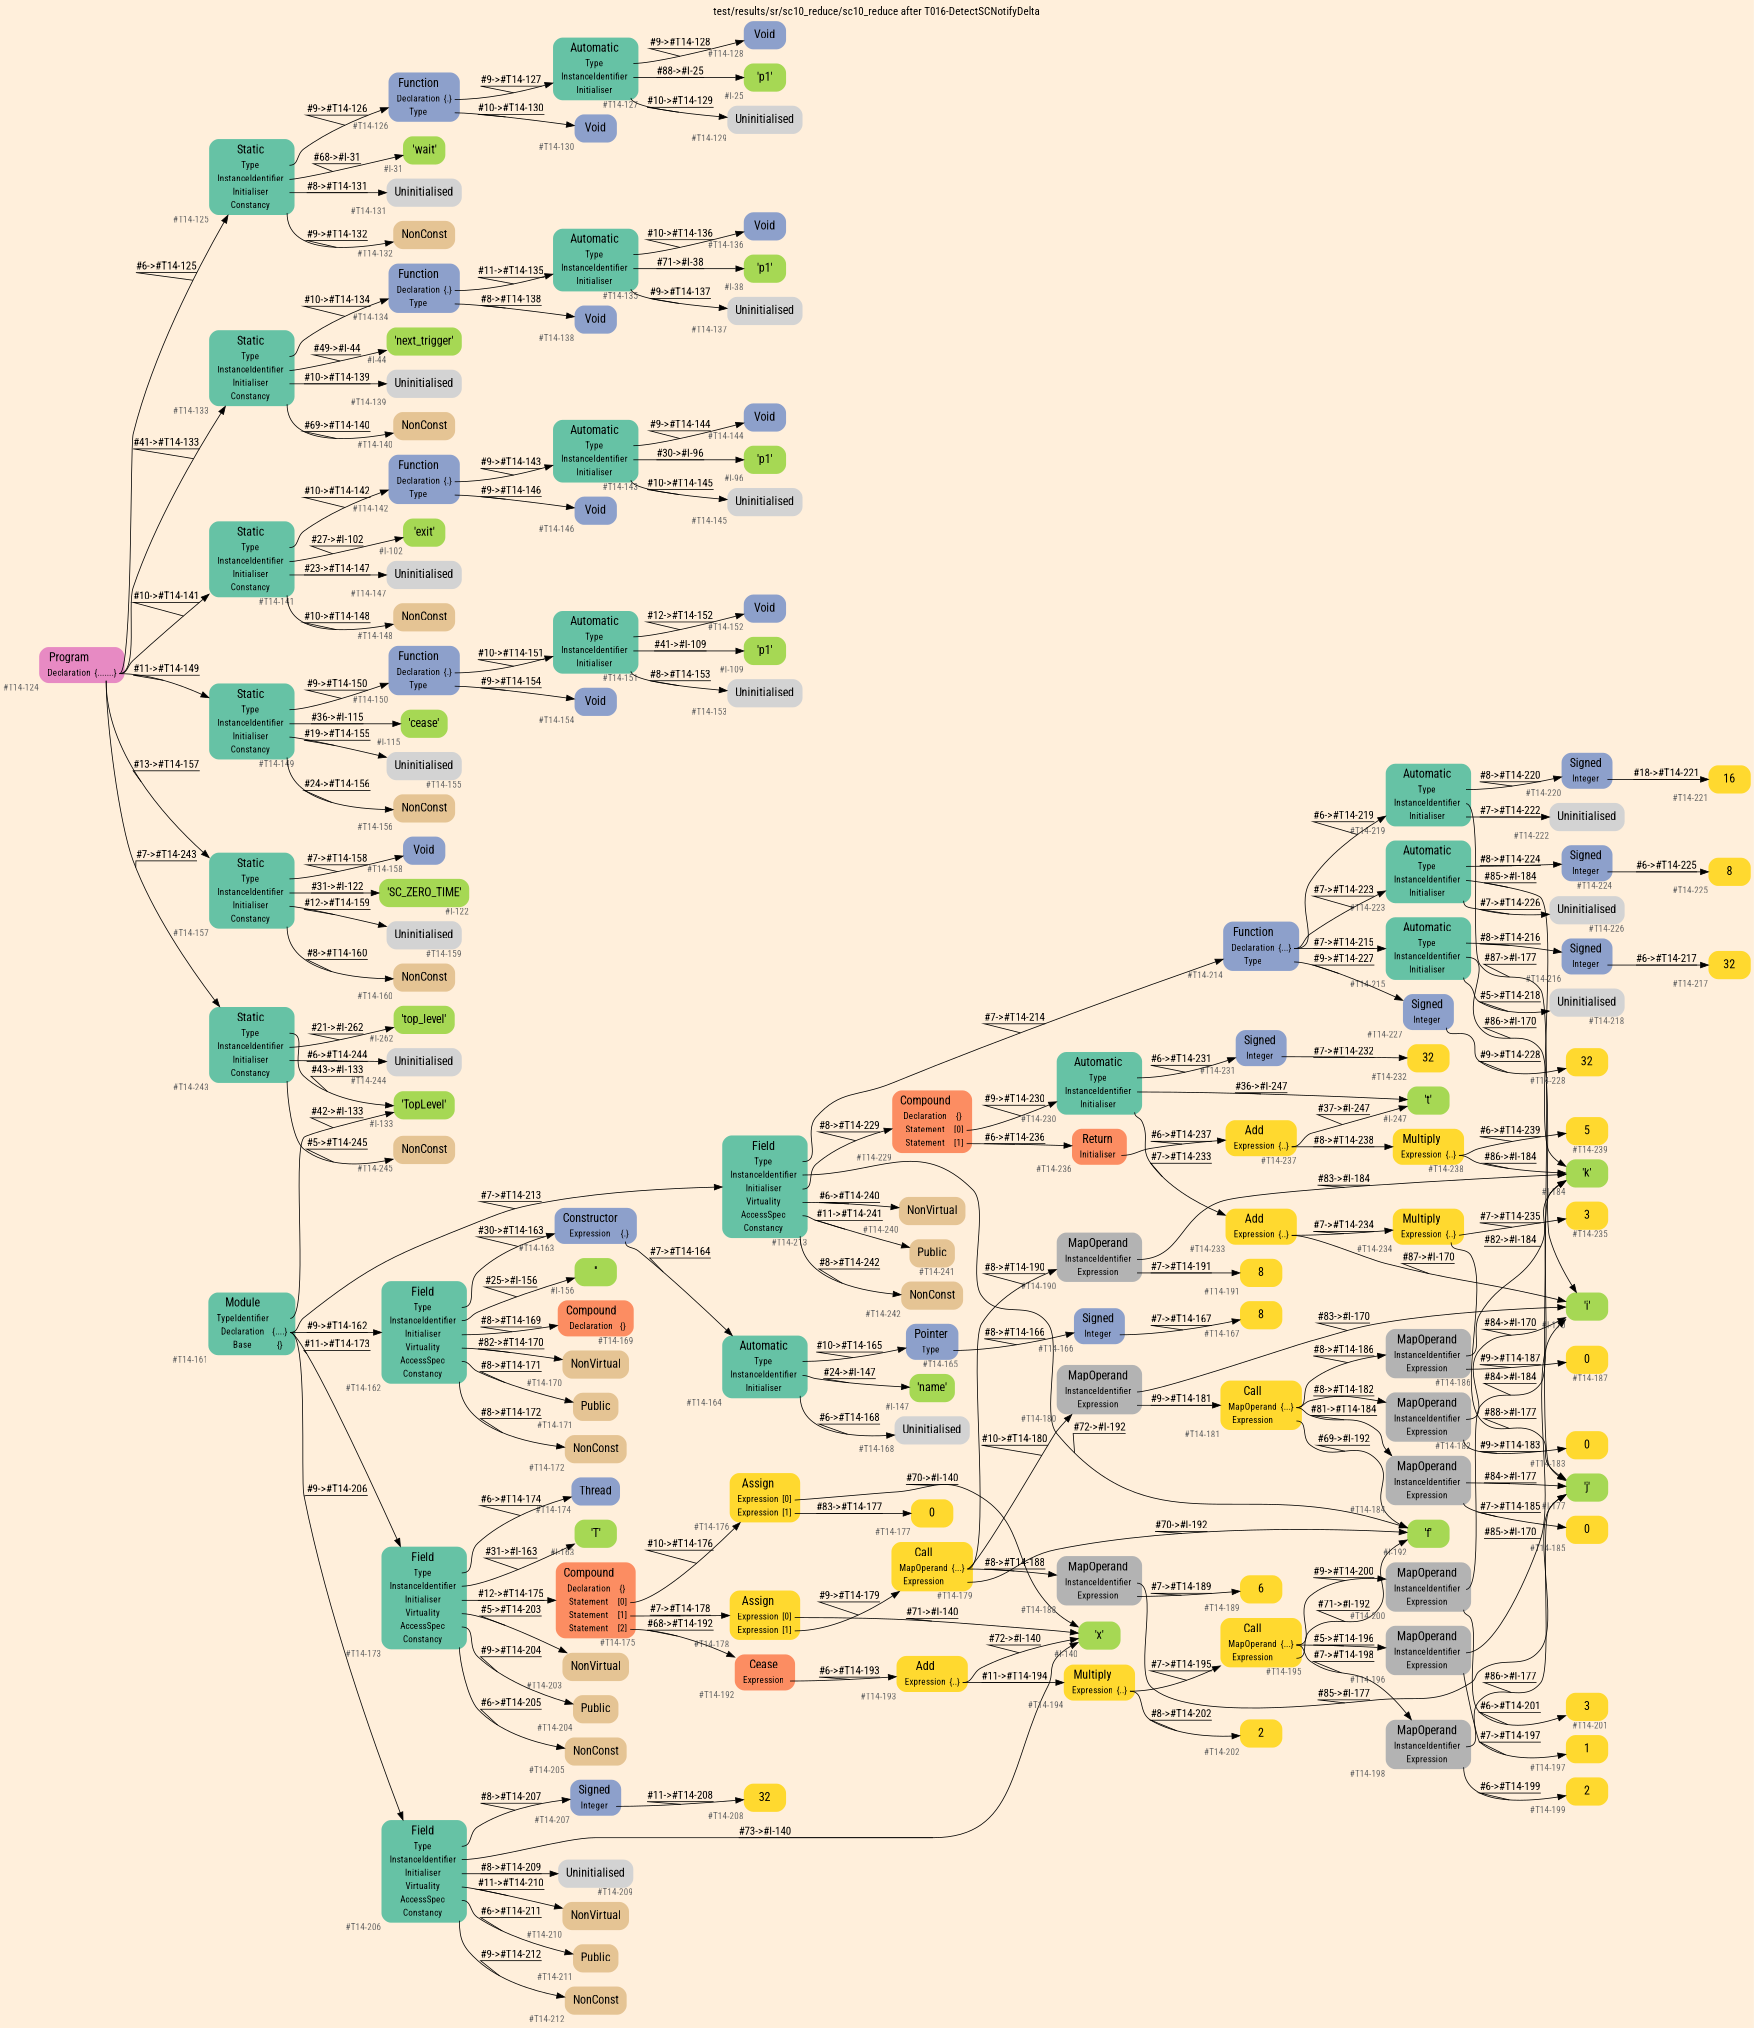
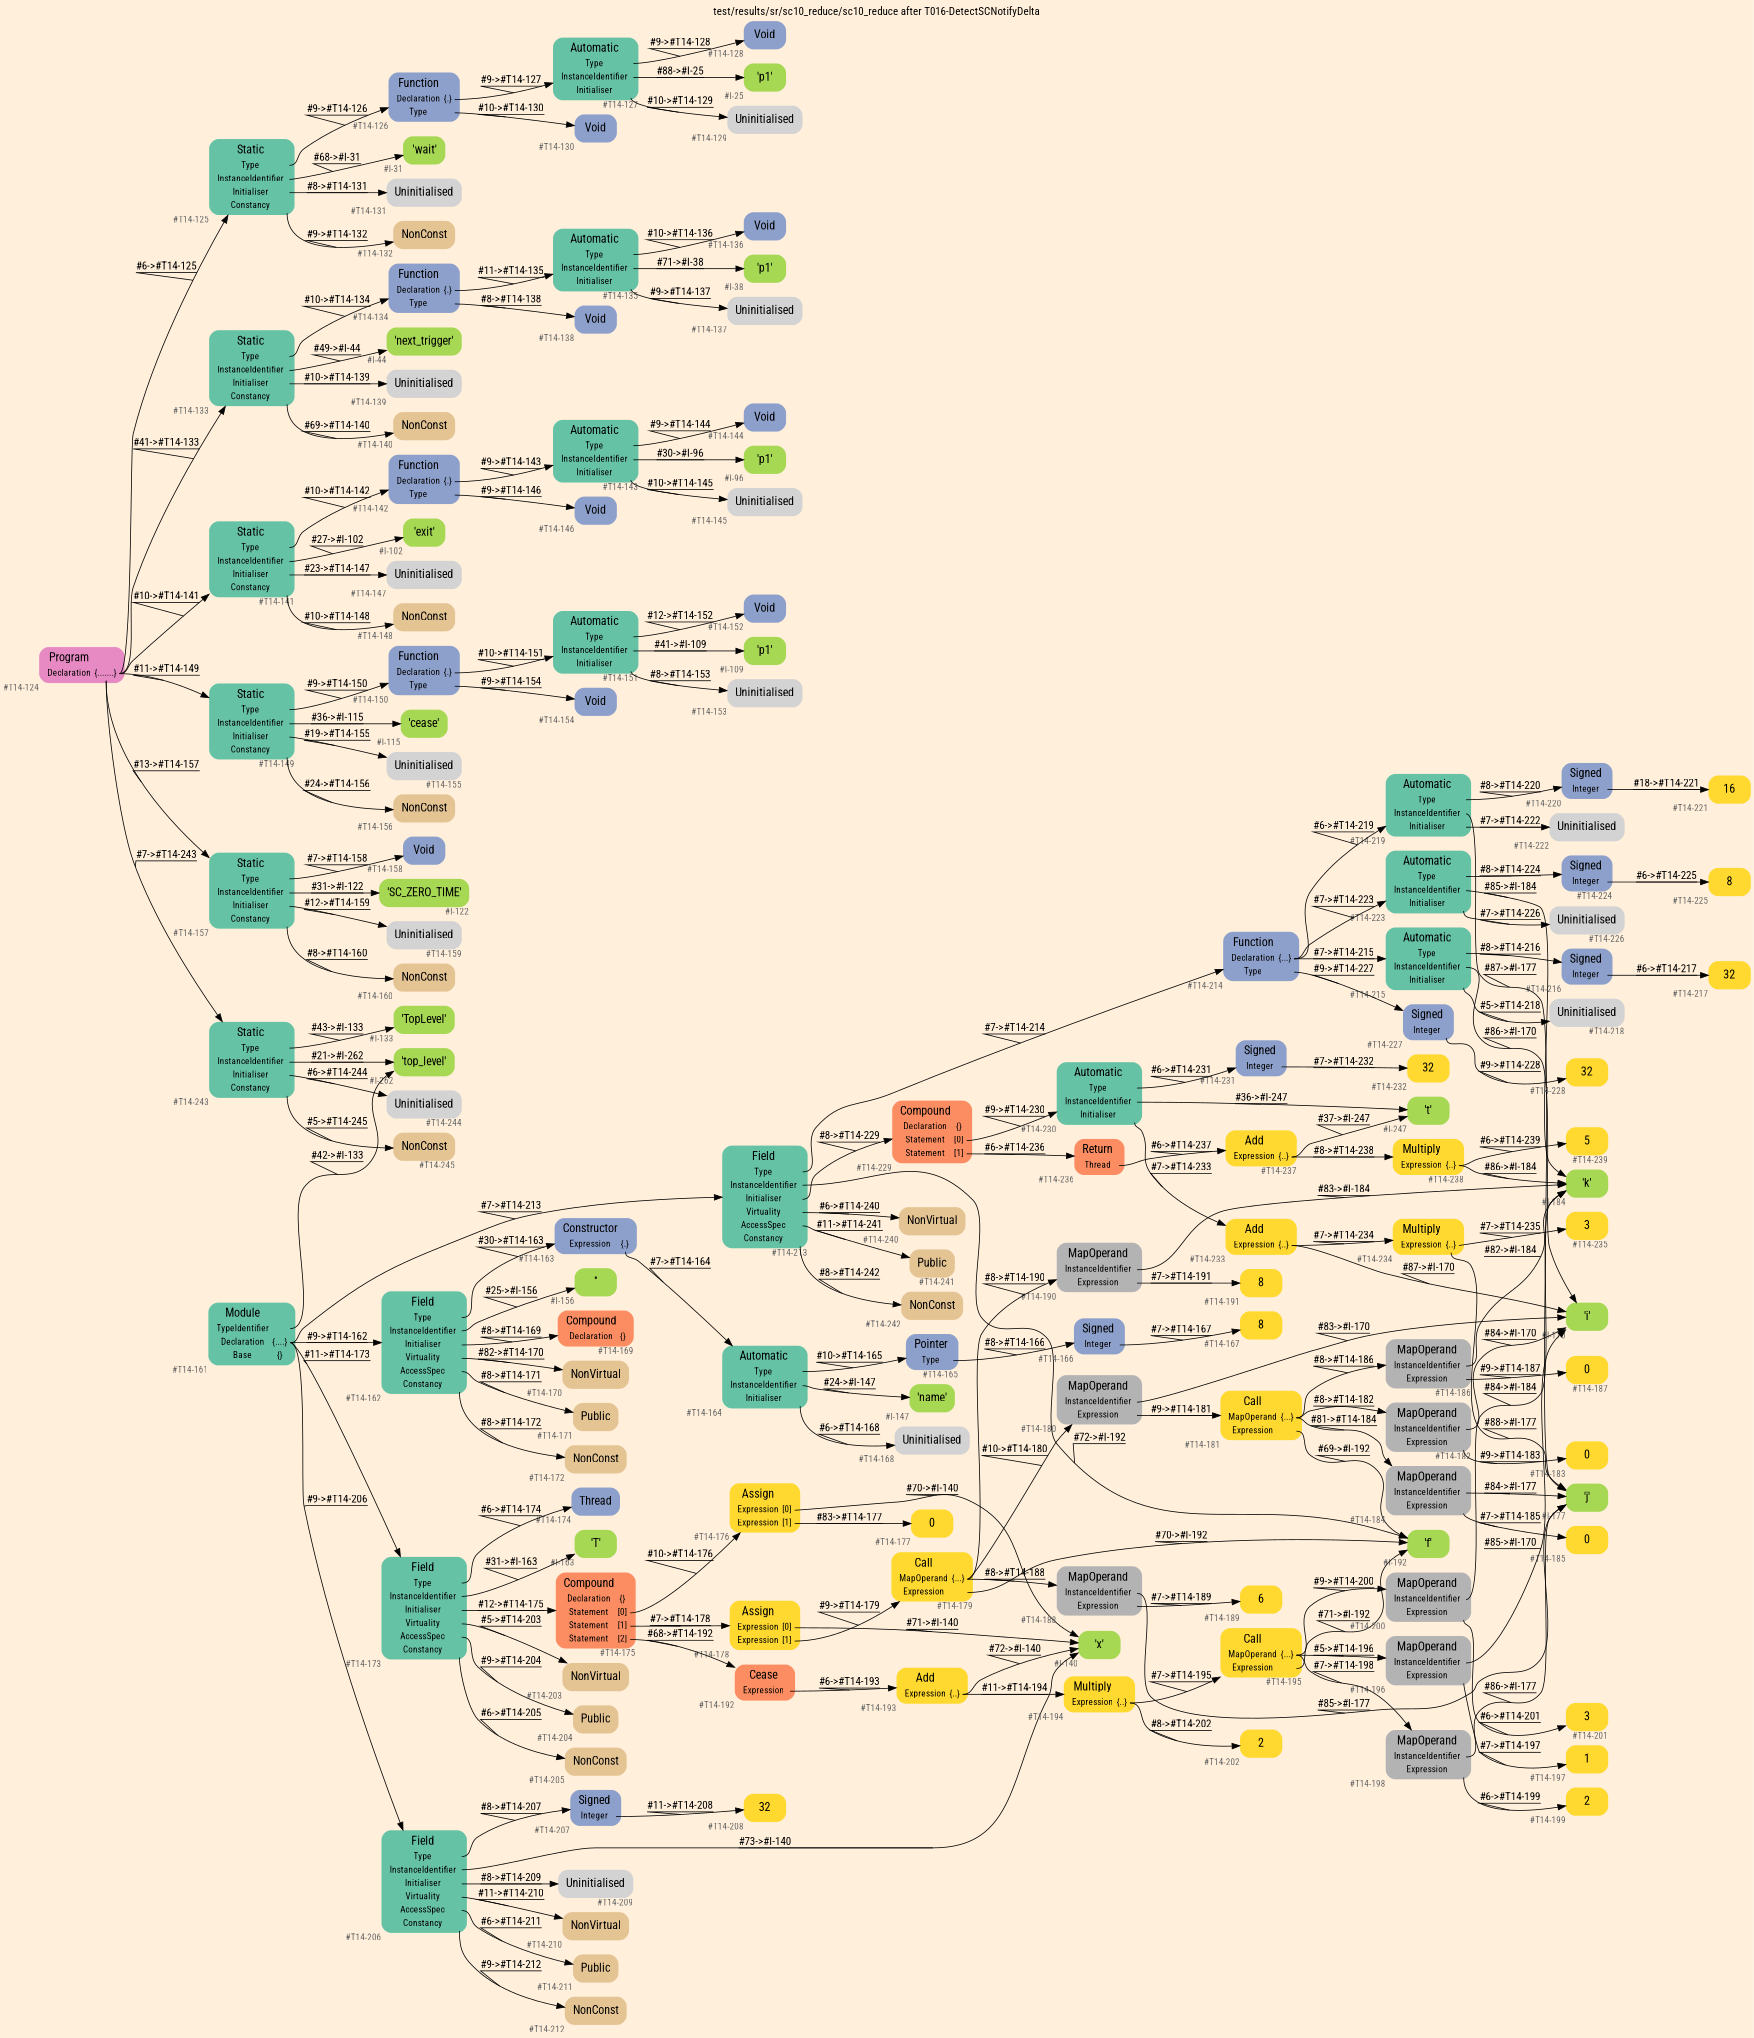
node "Return": text "Initialiser" -> "Thread"
edge "Module" -> "'TopLevel'": now "Module" -> "'top_level'"
